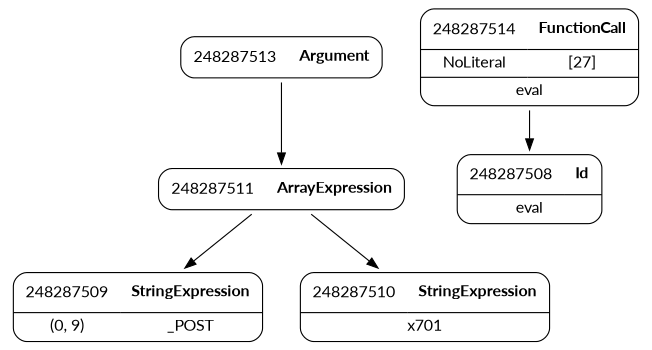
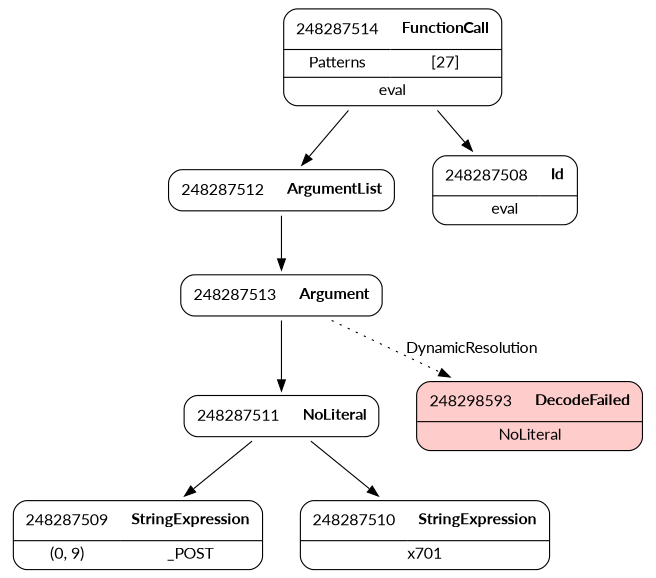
node "248287514": text "NoLiteral" -> "Patterns"
node "248287511": text "ArrayExpression" -> "NoLiteral"
node "248287512": added
node "248298593": added
